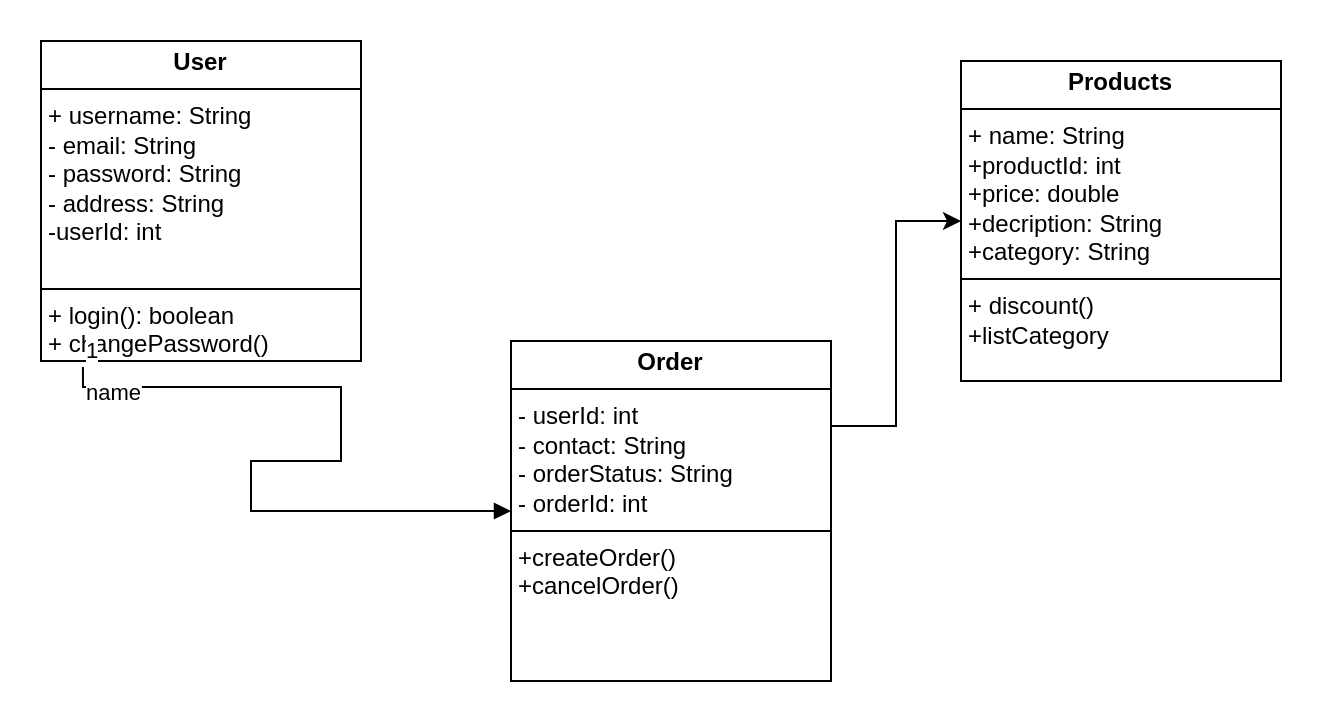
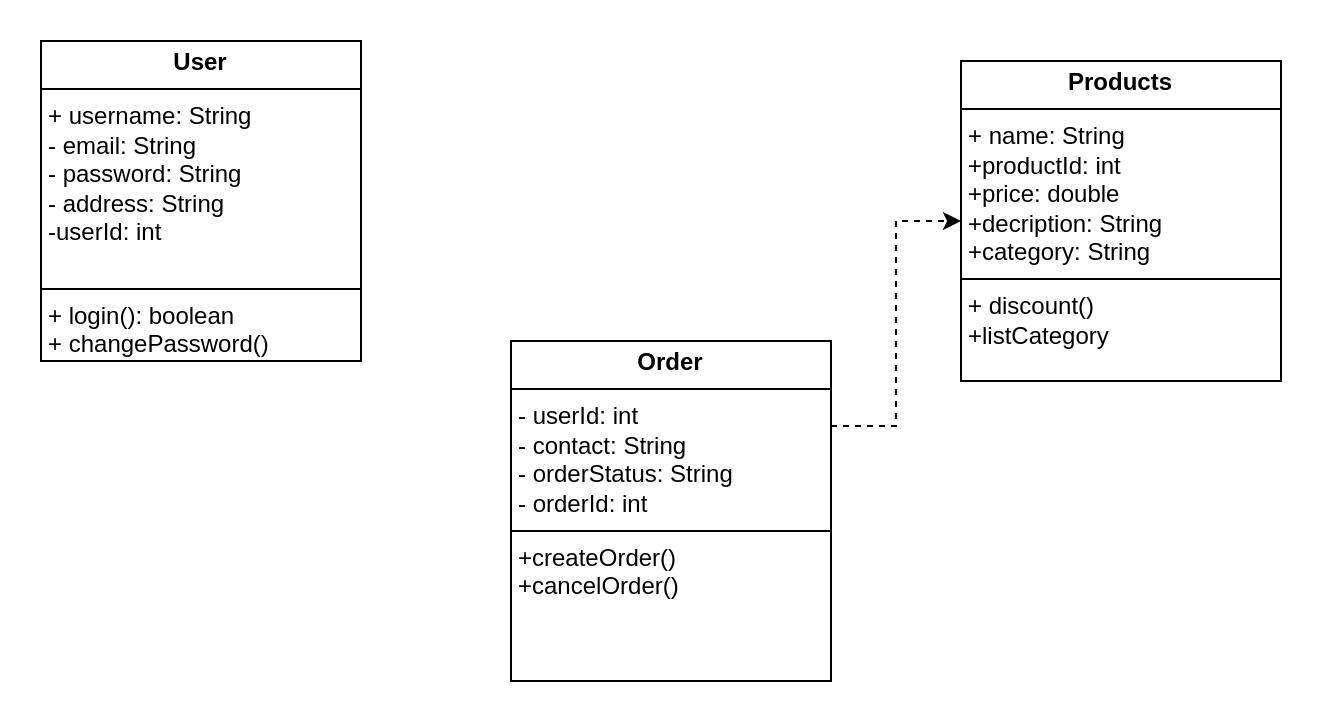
edge "Order - userId: int - contact: String - orderStatus: String - orderId: int +createOrder() +cancelOrder()" -> "Products + name: String +productId: int +price: double +decription: String +category: String + discount() +listCategory": style solid -> dashed
edge "User + username: String - email: String - password: String - address: String -userId: int + login(): boolean + changePassword() +paymentMethod ()" -> "Order - userId: int - contact: String - orderStatus: String - orderId: int +createOrder() +cancelOrder()": removed, labels "1", "name"
